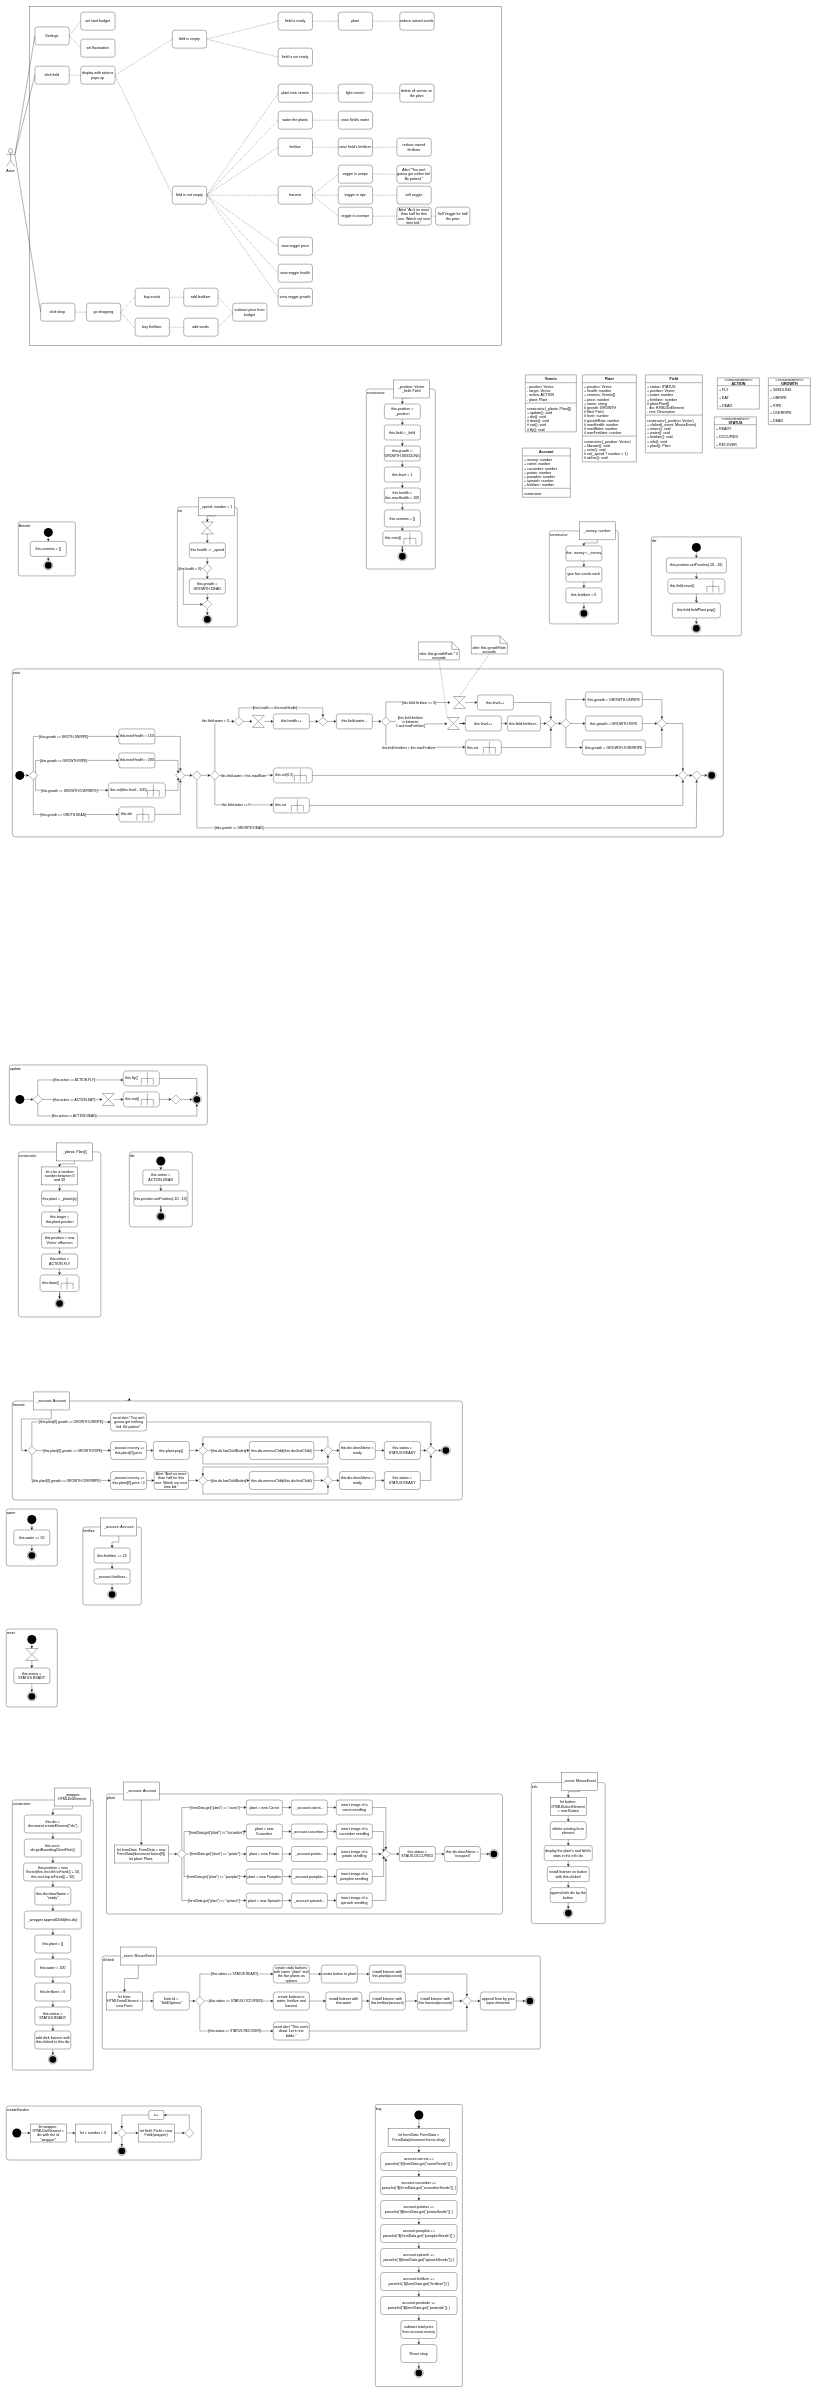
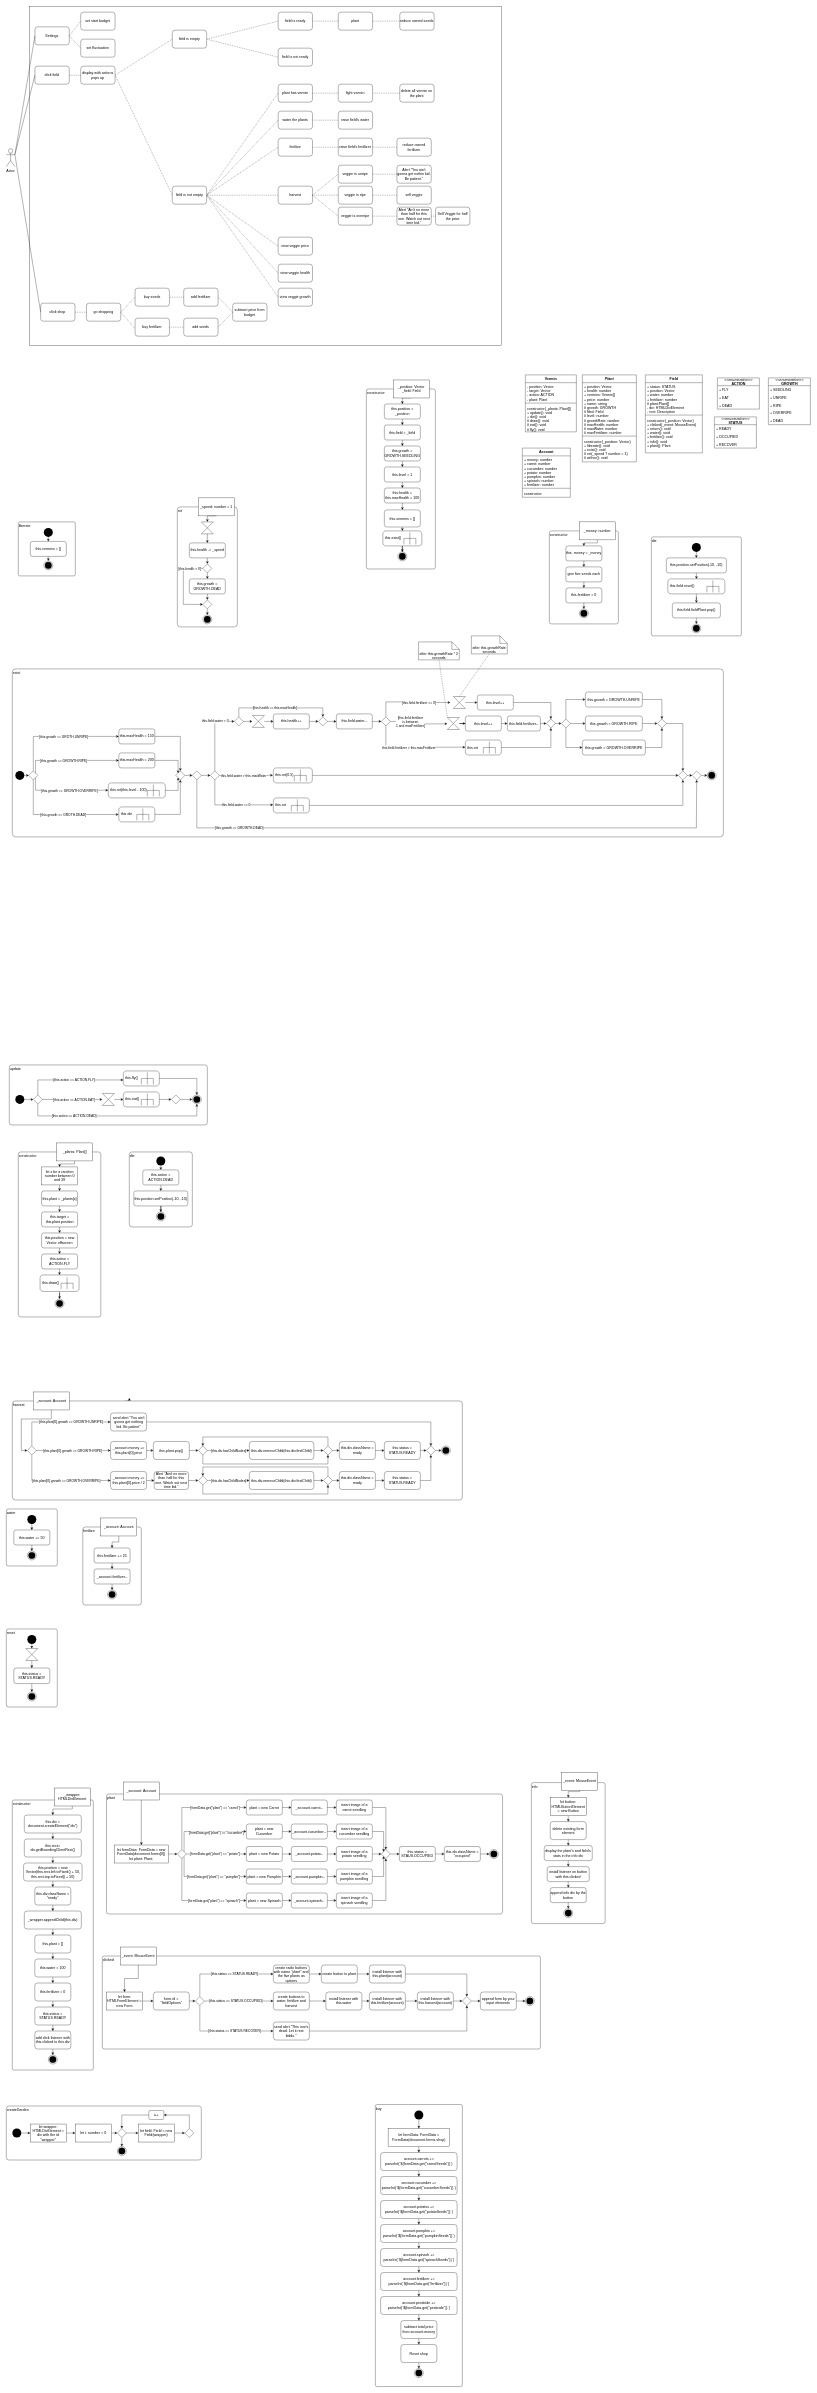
node "plant new vermin": label "plant new vermin" -> "plant has vermin"
